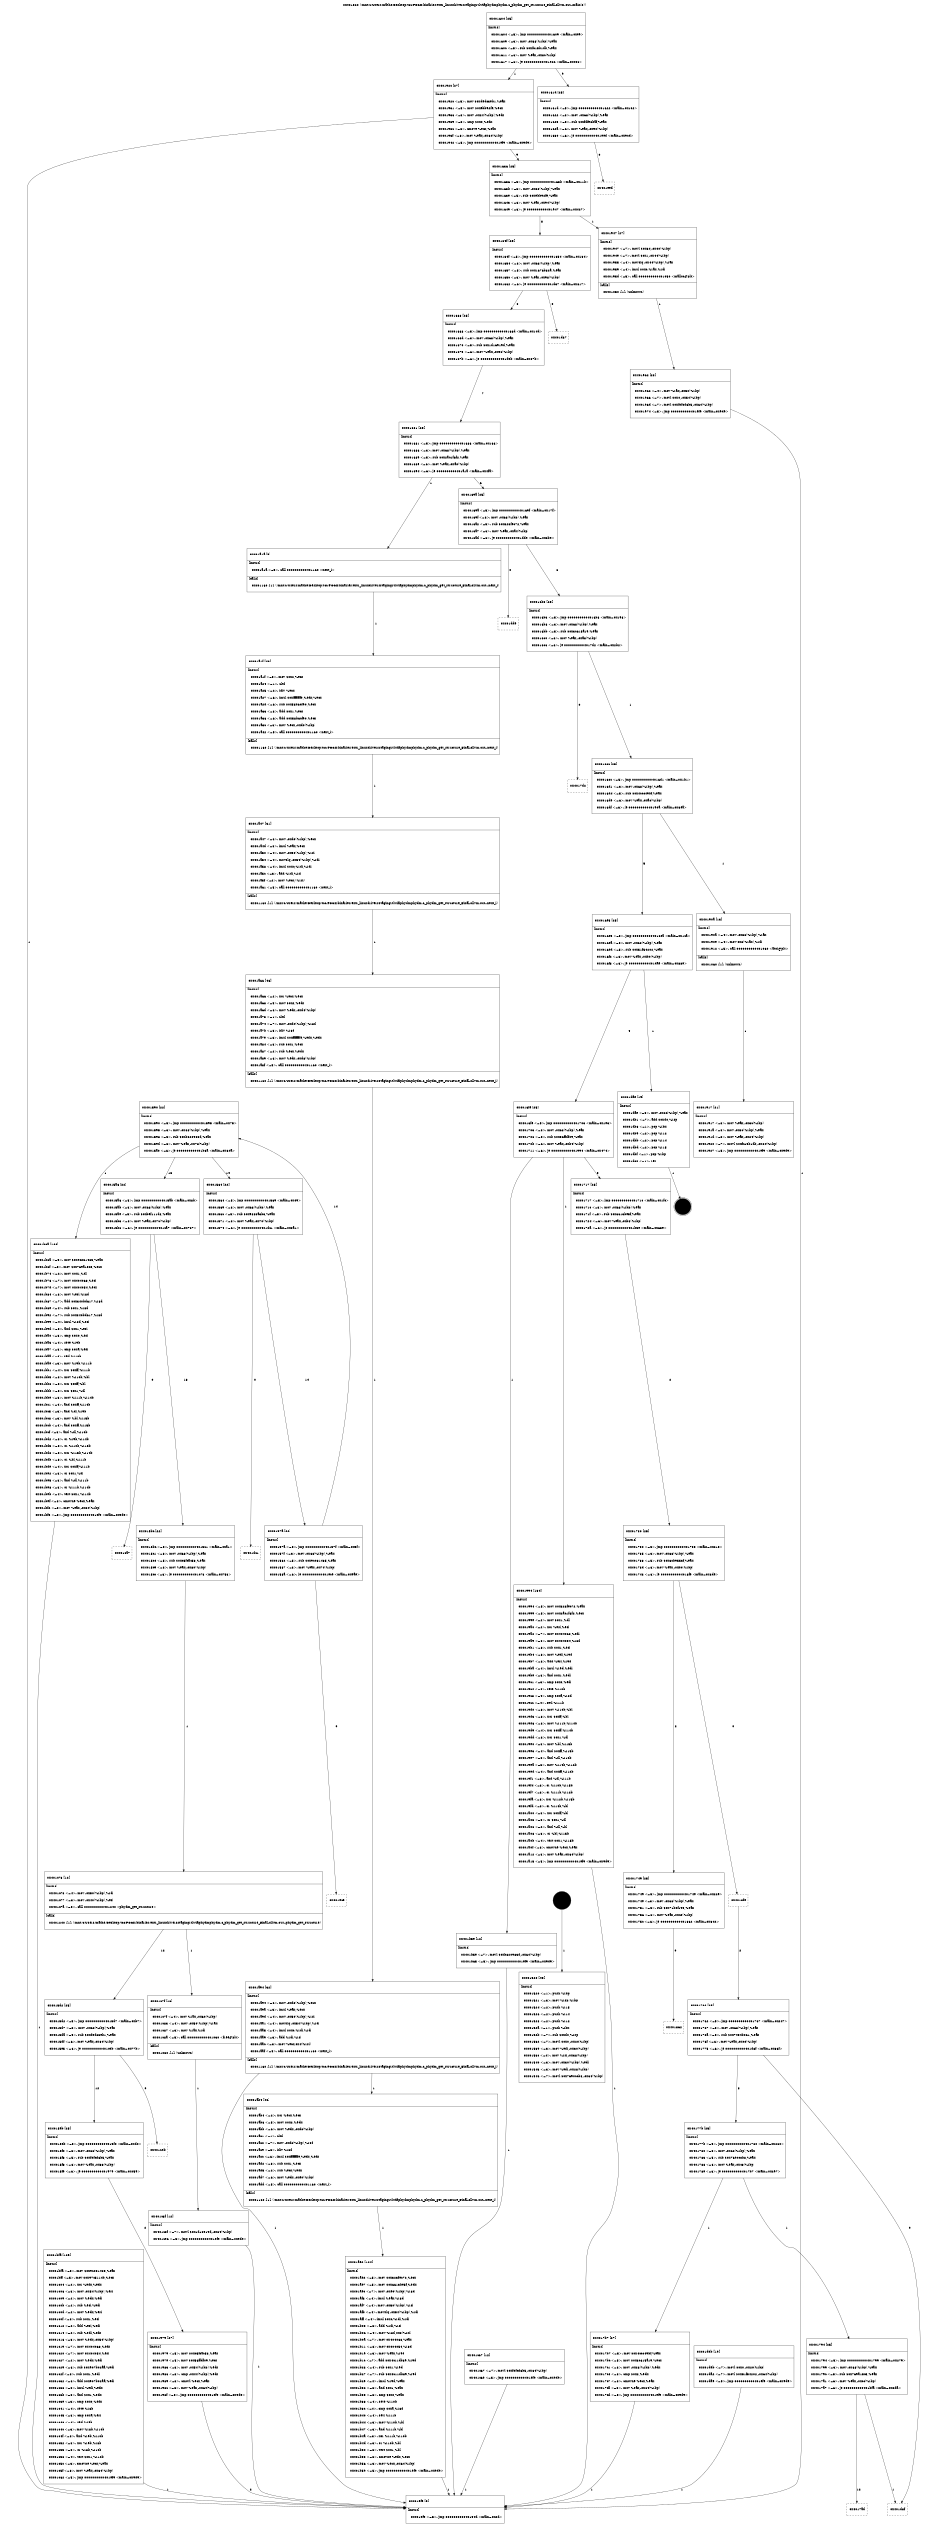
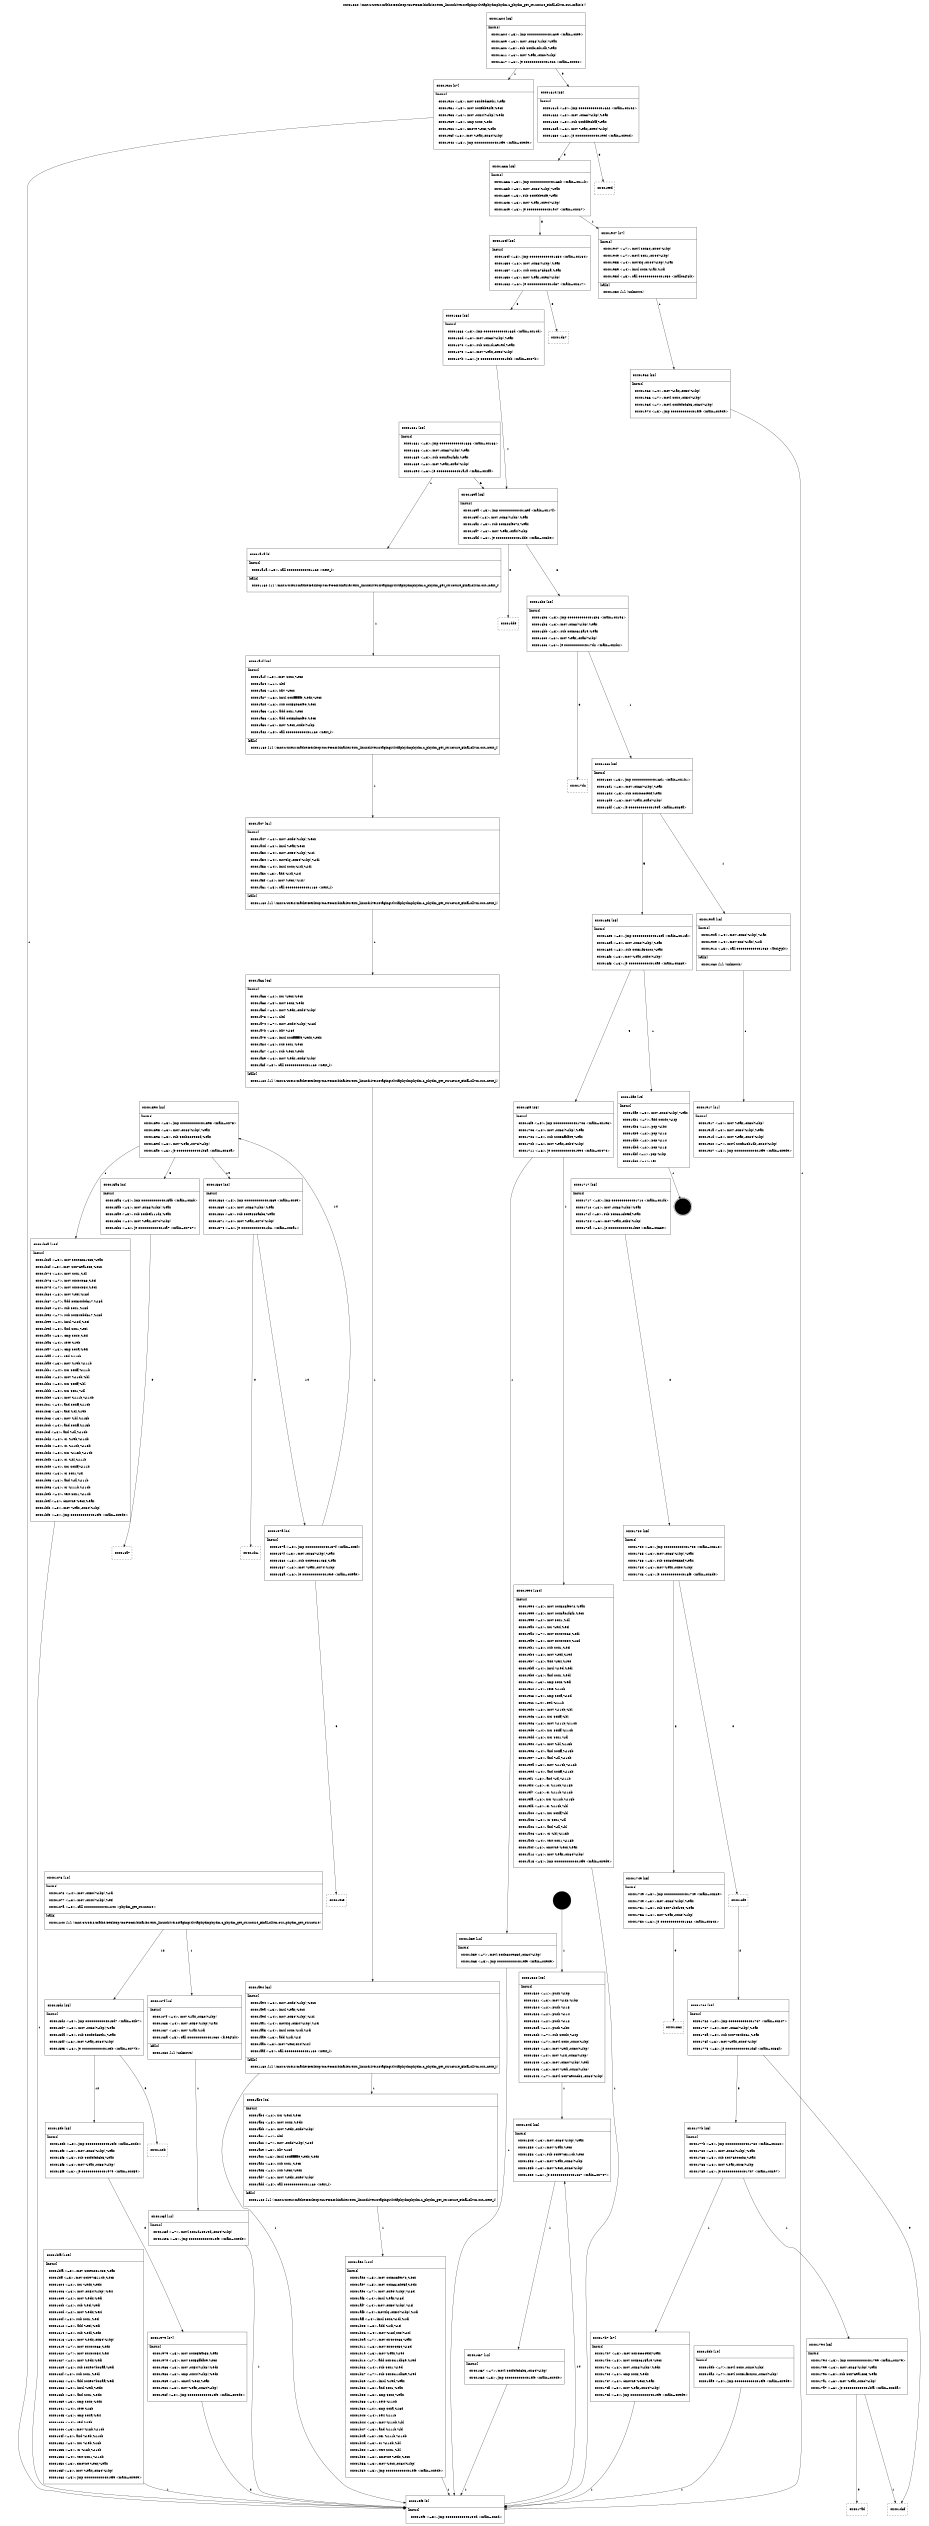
edge "0x40192c [27]" -> "0x401636 [25]": now "0x40161d [25]" -> "0x401636 [25]"
edge "0x401668 [25]" -> "0x401681 [25]": now "0x401668 [25]" -> "0x40169a [25]"
edge "0x4016fe [25]" -> "0x401717 [25]": removed, label "3"
edge "0x401590 [22]" -> "0x4015a6 [22]": label " 13" -> " 8"
node "0x4015bc [22]": removed
node "0x40154d [23]": added
edge "0x401794 [25]" -> "0x4017ad": label " 12" -> " 0"
